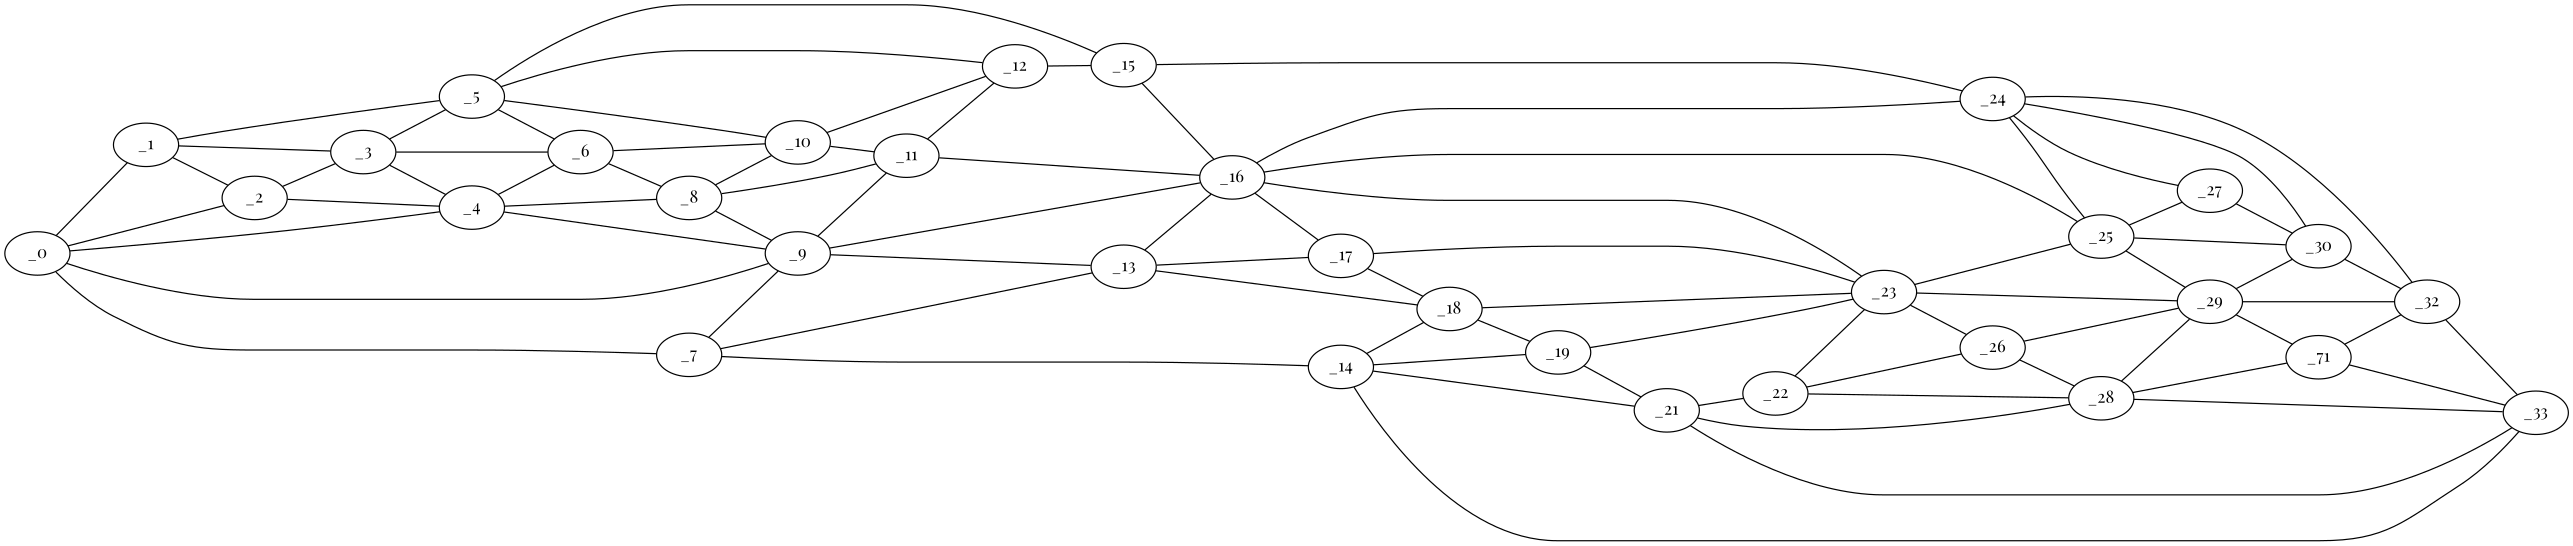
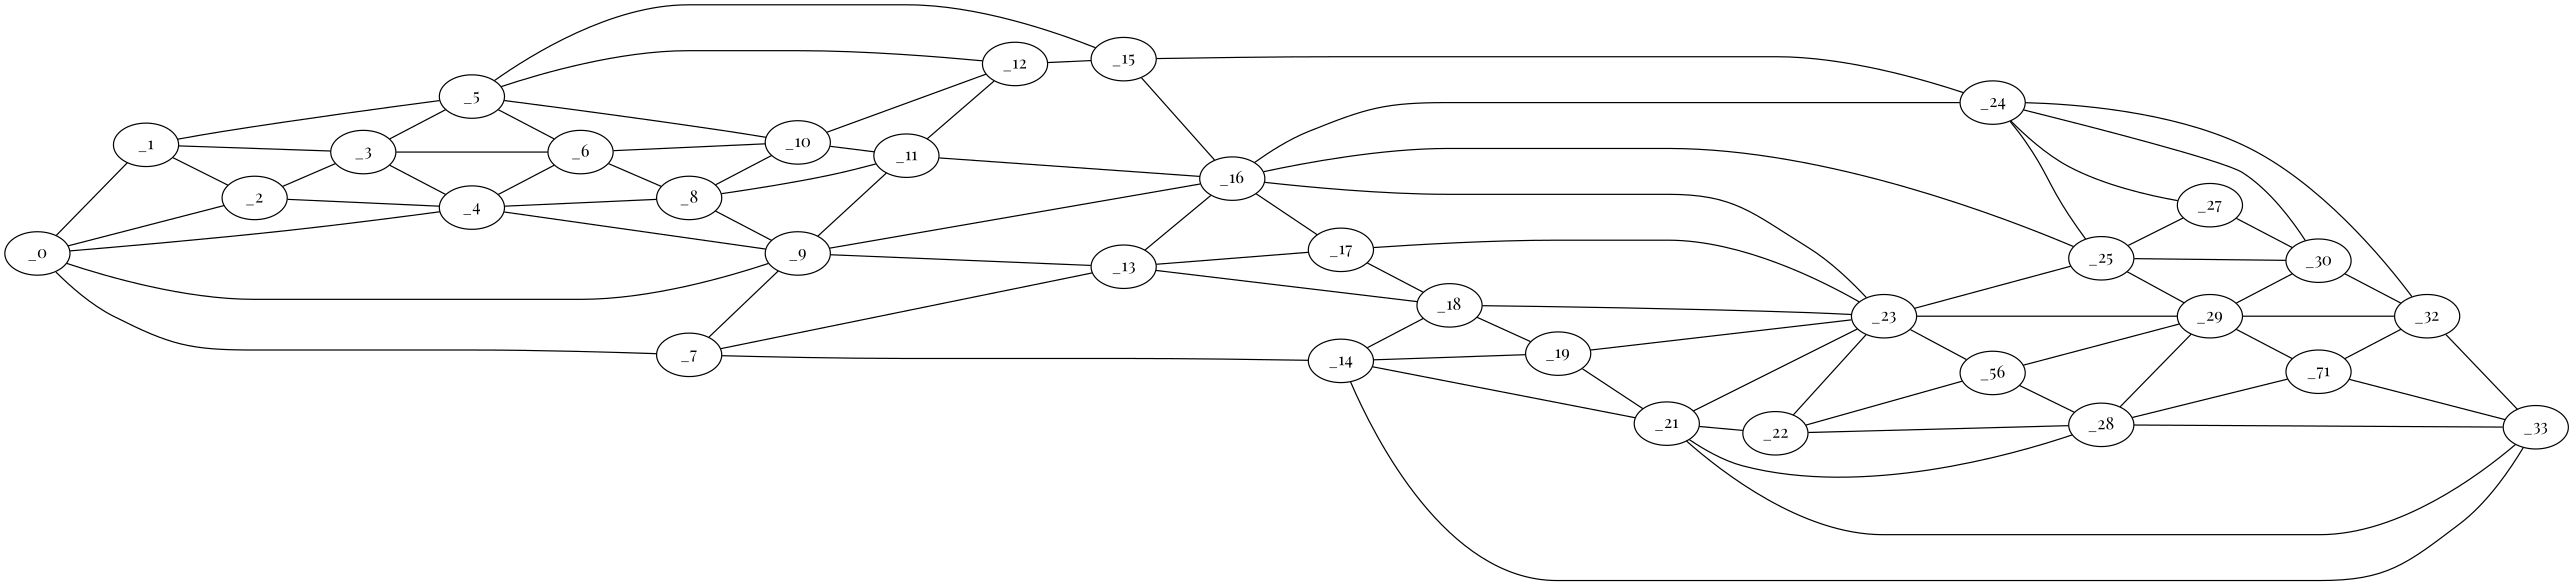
node "_26": label "_26" -> "_56"
edge "_23" -- "_21": added
